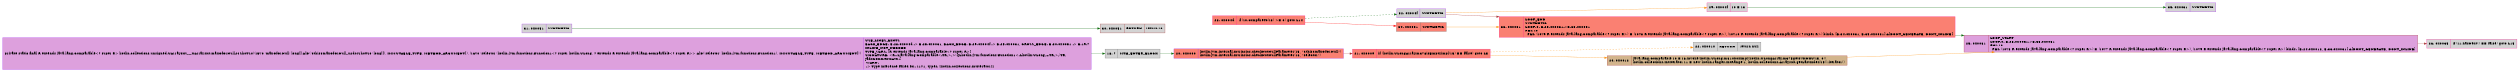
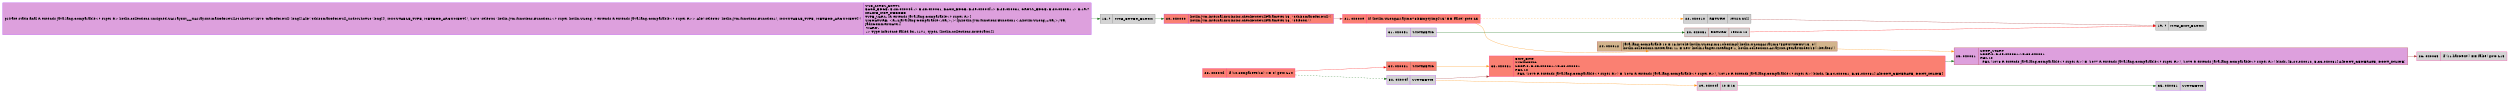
node "33: 0x0031": text "LOOP_END" -> "EXIT_END"
node "19: ?": added
